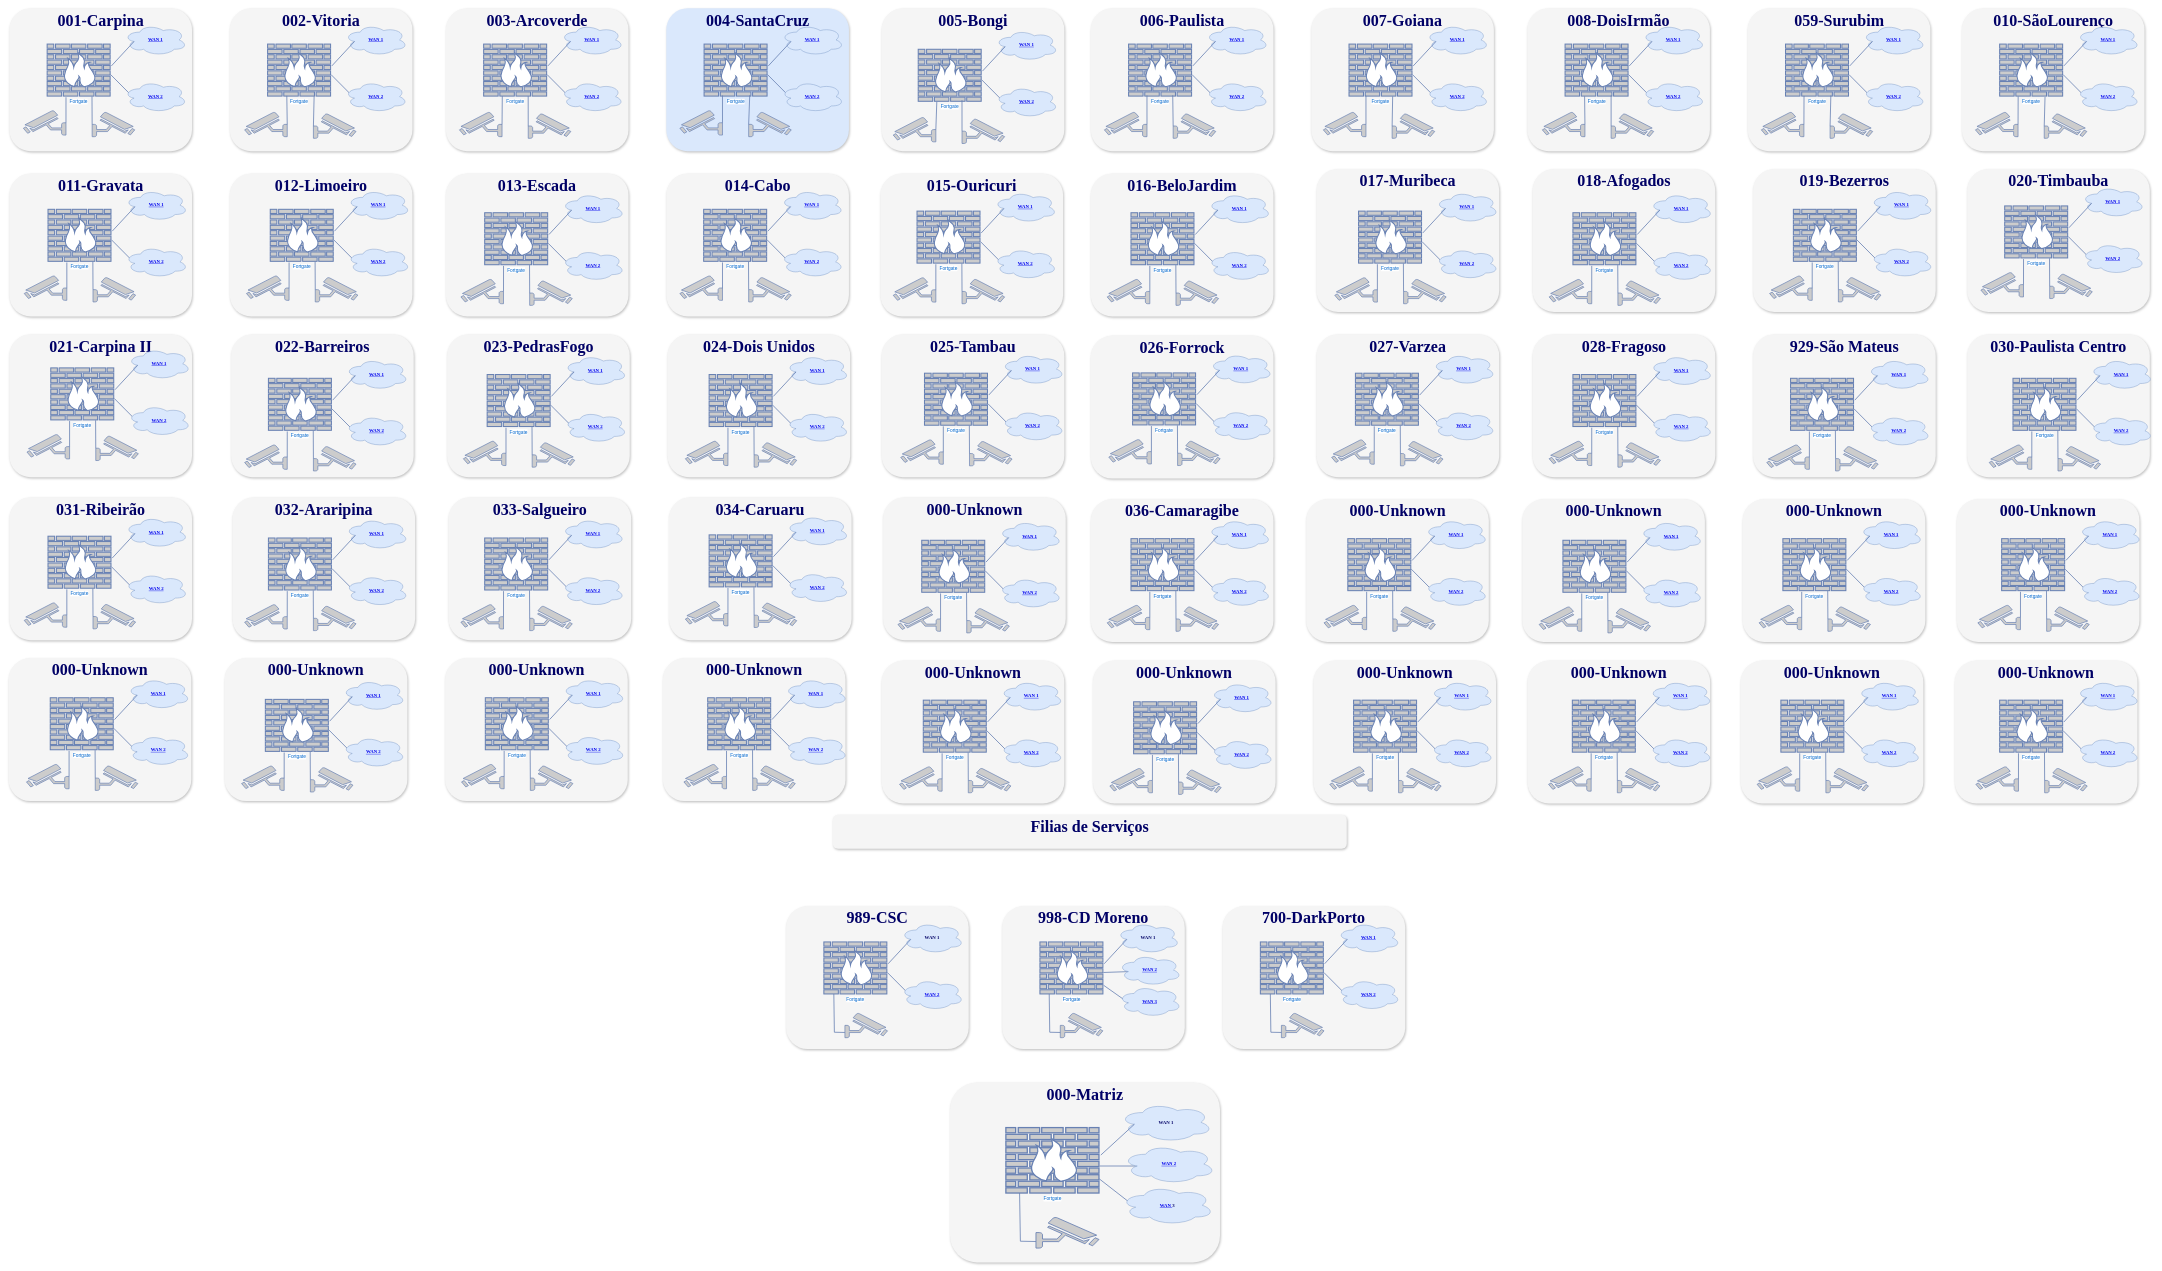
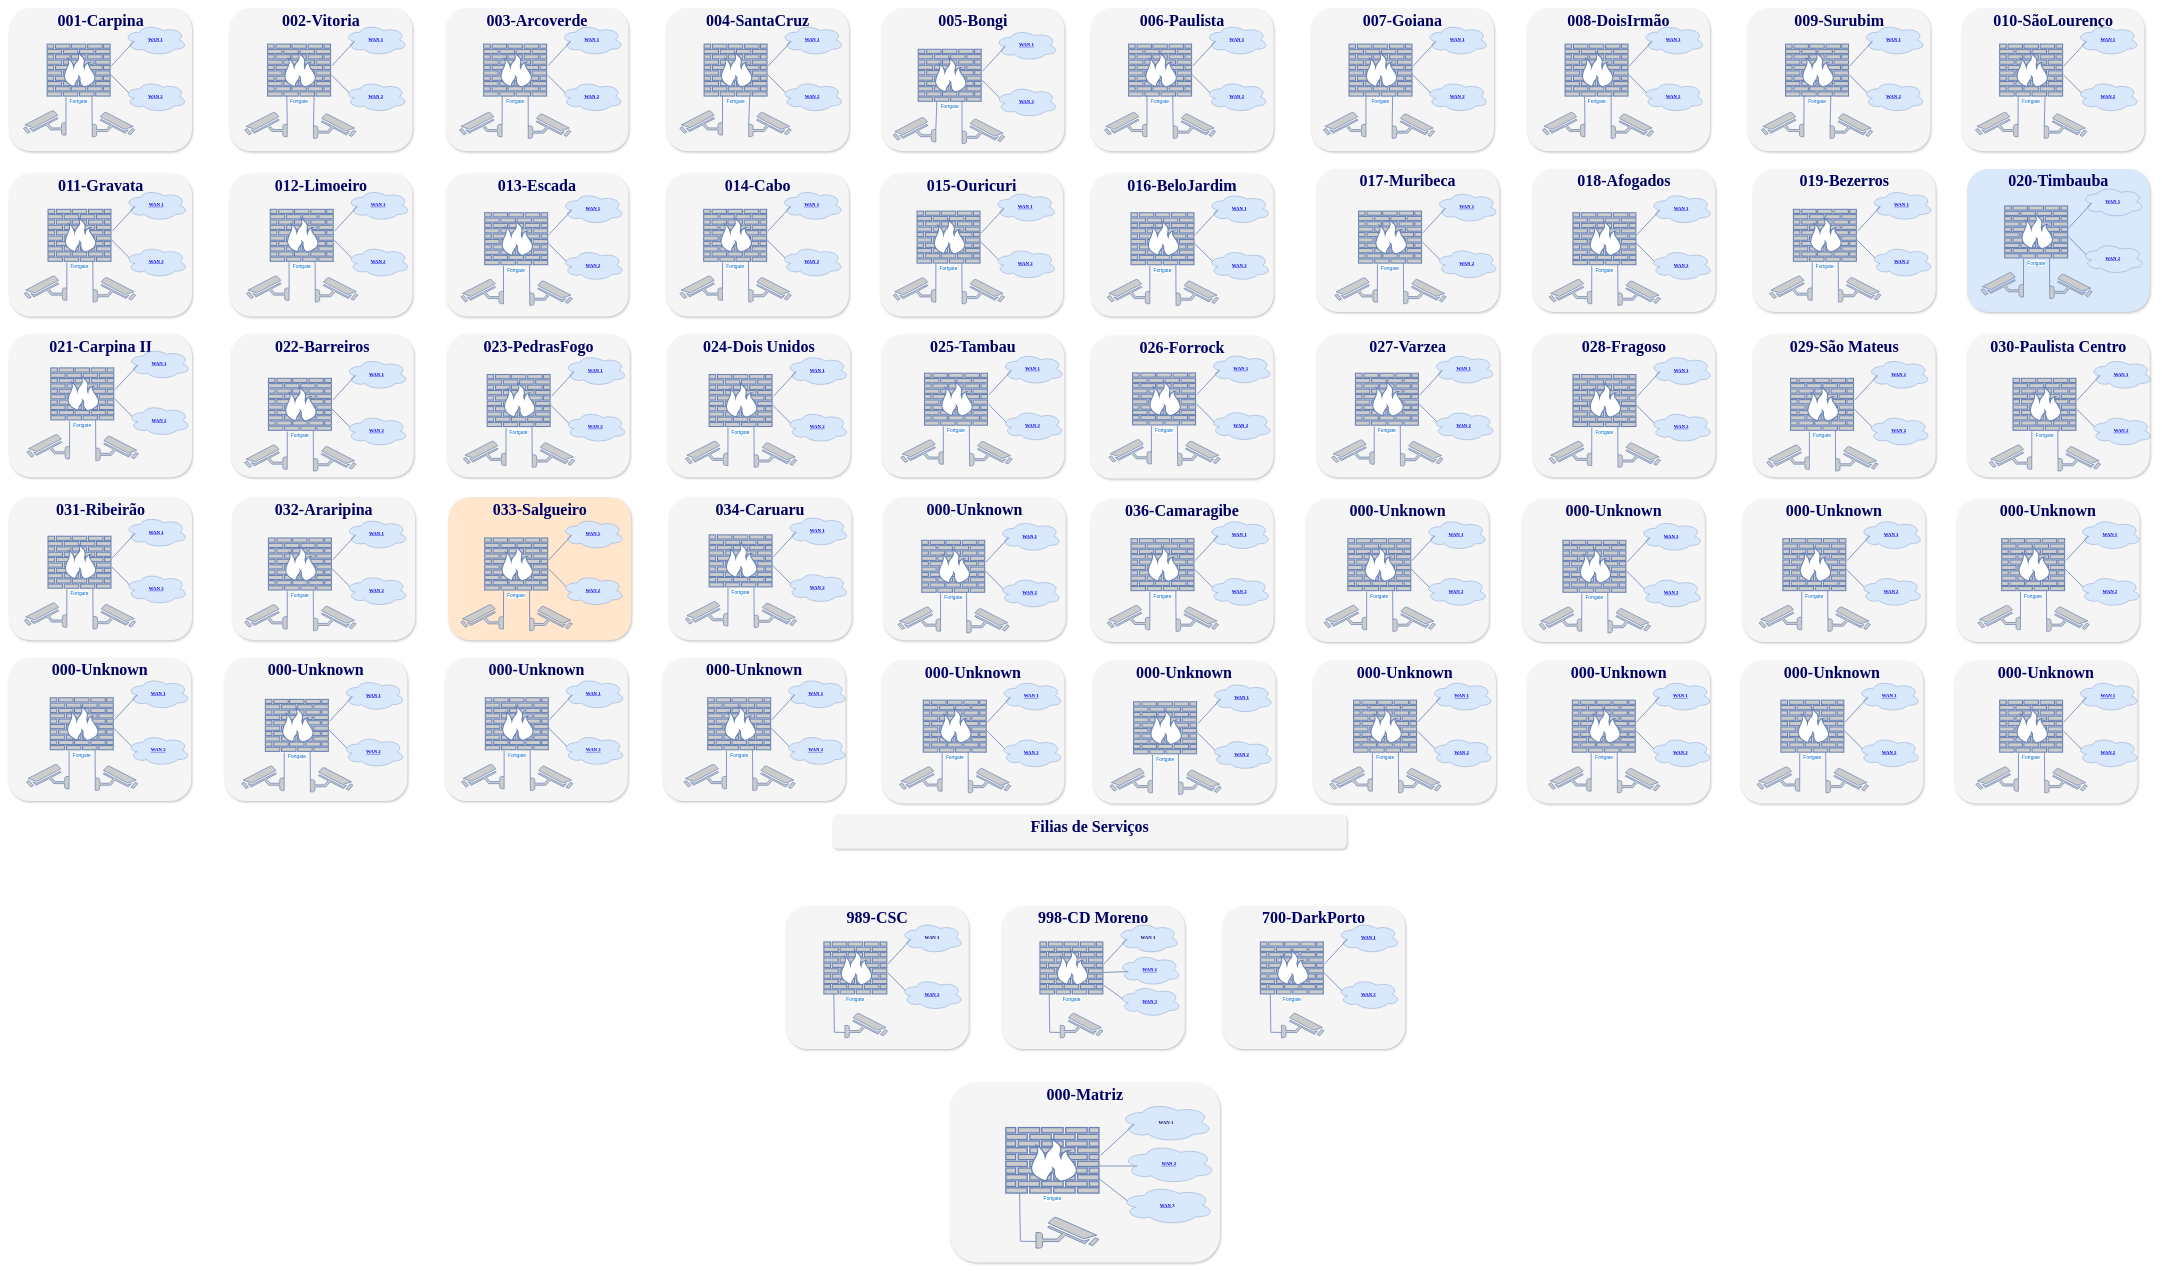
node "004-SantaCruz": fillcolor #dae8fc -> #f5f5f5
node "059-Surubim": label "059-Surubim" -> "009-Surubim"
node "020-Timbauba": fillcolor #f5f5f5 -> #dae8fc
node "929-São Mateus": label "929-São Mateus" -> "029-São Mateus"
node "033-Salgueiro": fillcolor #f5f5f5 -> #ffe6cc
